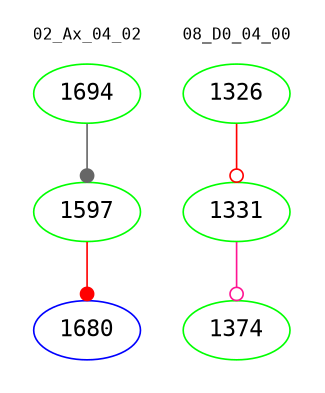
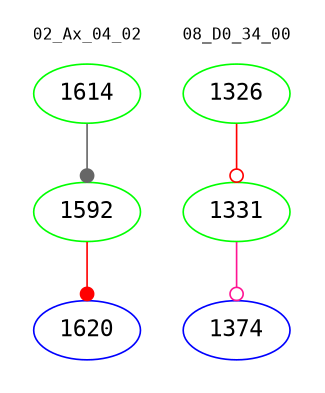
cluster "08_D0_04_00": label "08_D0_04_00" -> "08_D0_34_00"
node "1694": label "1694" -> "1614"
node "1597": label "1597" -> "1592"
node "1680": label "1680" -> "1620"
node "1374": color green -> blue
